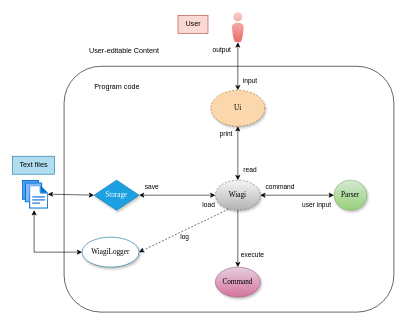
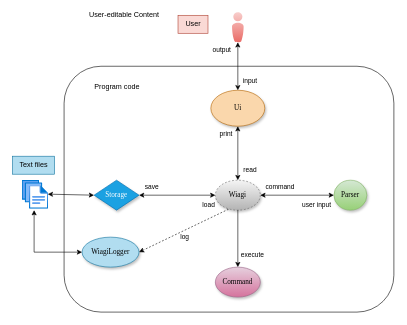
node "User-editable Content": moved (124, 51) -> (124, 15)
node "Ui": style dashed -> solid
node "WiagiLogger": fillcolor #ffffff -> #b1ddf0
